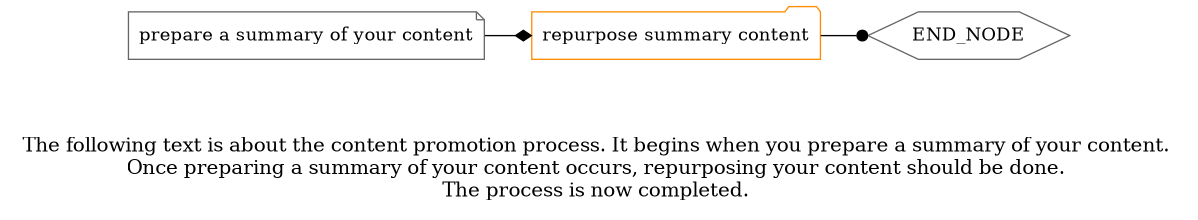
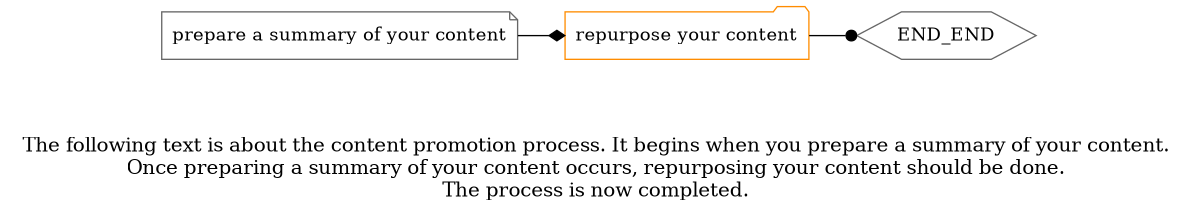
node "repurpose summary content": label "repurpose summary content" -> "repurpose your content"
node "END_NODE": label "END_NODE" -> "END_END"
